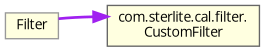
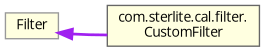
edge "Filter" -> "com.sterlite.cal.filter. CustomFilter": reversed
